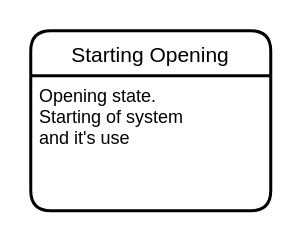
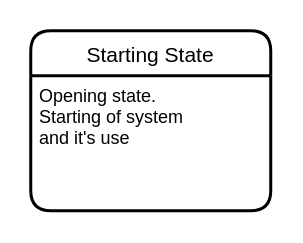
node "Starting Opening": label "Starting Opening" -> "Starting State"
